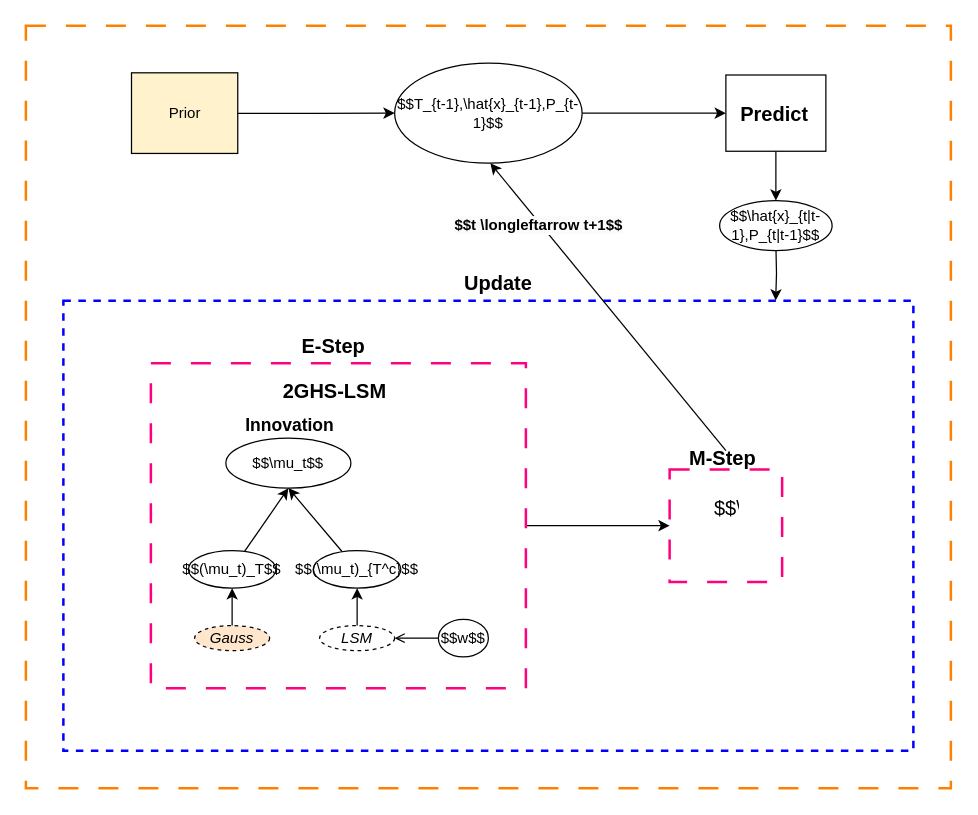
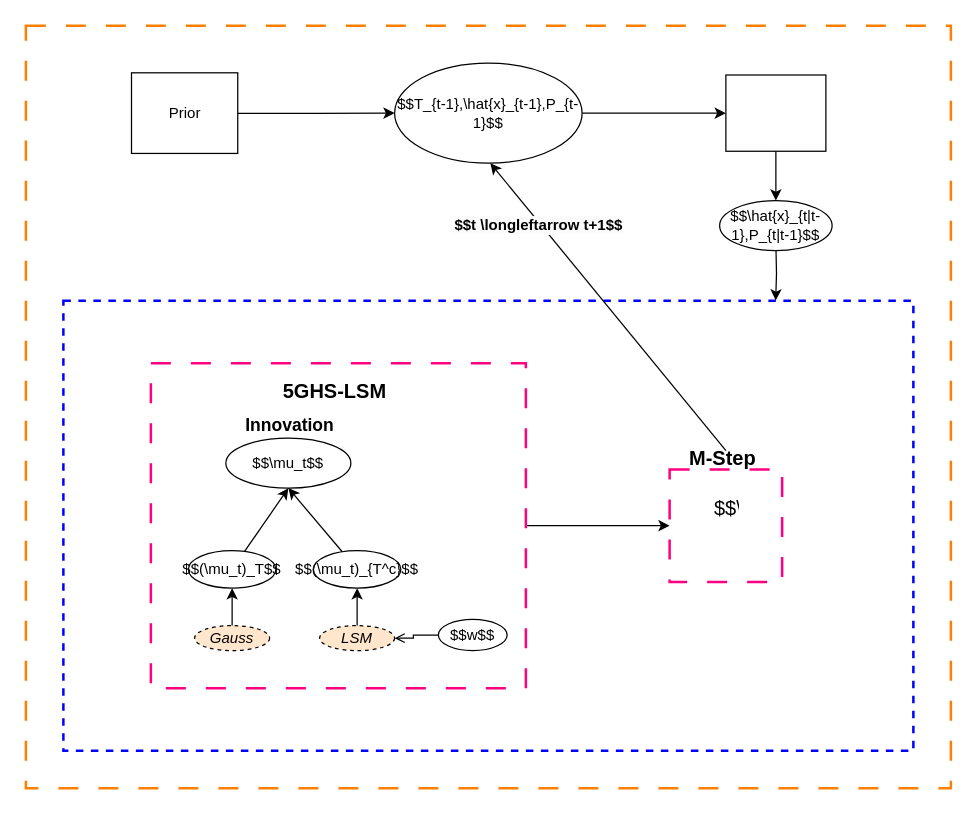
node "Prior": fillcolor #fff2cc -> #ffffff
node "Predict": removed
node "Update": removed
node "E-Step": removed
node "2GHS-LSM": label "2GHS-LSM" -> "5GHS-LSM"
node "LSM": fillcolor #ffffff -> #ffe6cc
node "$$w$$": size 50x38 -> 69x31
